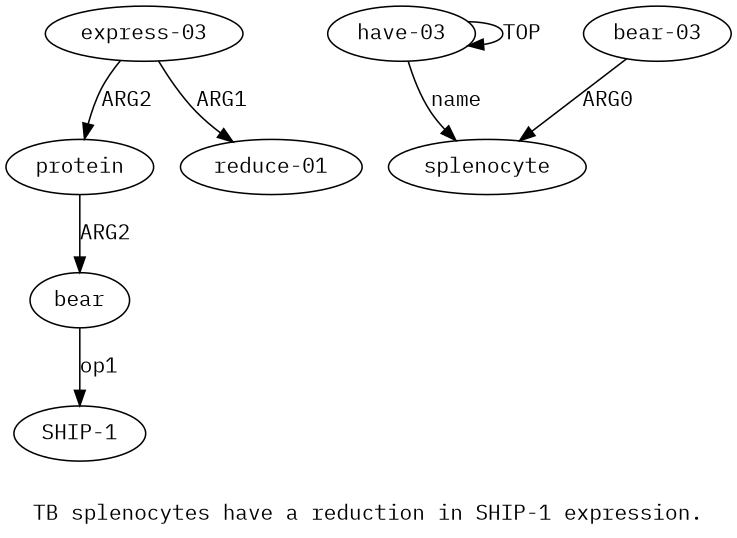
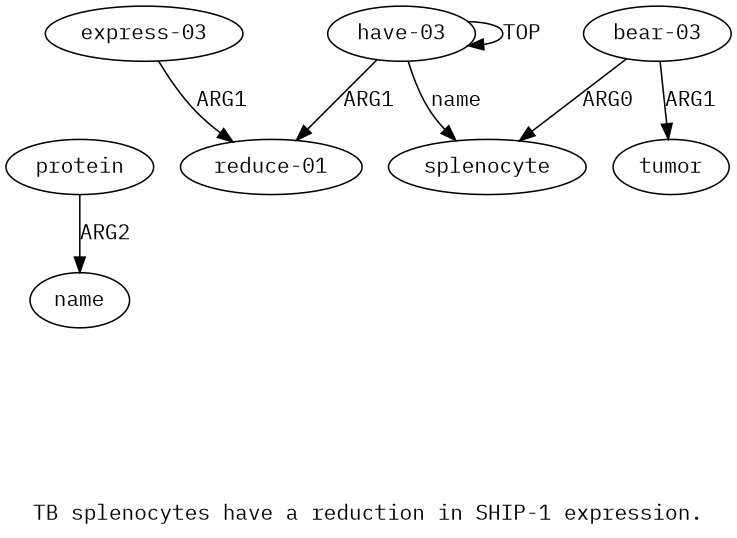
edge "express-03" -> "protein": removed, label "ARG2"
edge "have-03" -> "reduce-01": added, label "ARG1"
node "tumor": added
node "bear": label "bear" -> "name"
node "SHIP-1": removed
